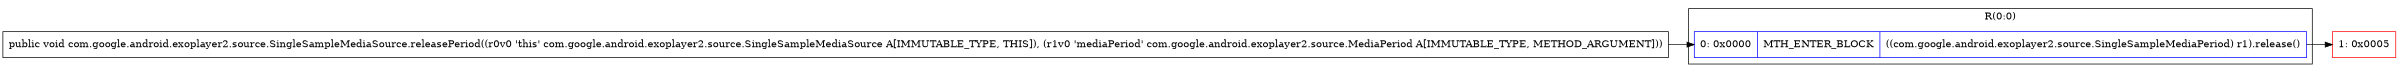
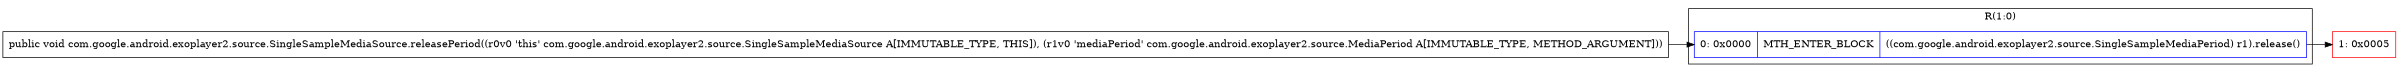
cluster "R(0:0)": label "R(0:0)" -> "R(1:0)"
